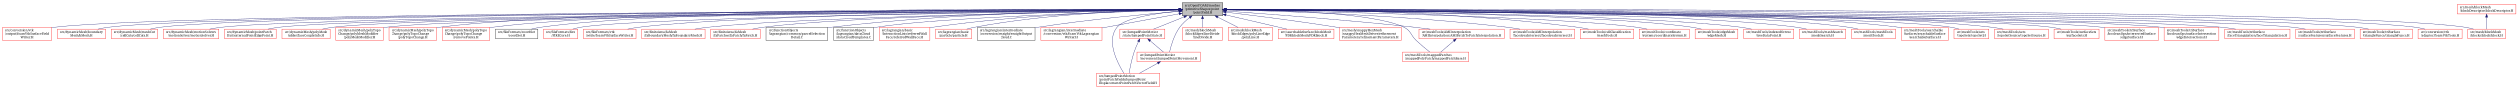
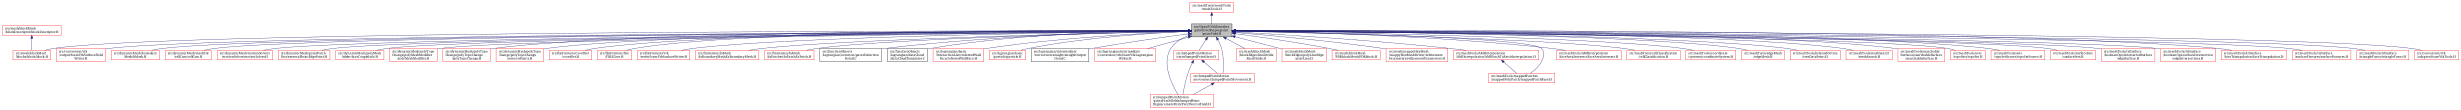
edge "src/meshTools/meshTools /meshTools.H" -> "src/OpenFOAM/meshes /primitiveShapes/point /pointField.H": reversed
node "src/fileFormats/coordSet /coordSet.H": color black -> red
node "src/searchableSurface/blockMesh /PDRblockMesh/PDRblock.H": label "src/searchableSurface/blockMesh /PDRblockMesh/PDRblock.H" -> "src/mesh/blockMesh /PDRblockMesh/PDRblock.H"
node "src/meshTools/cellClassification /meshTools.H": label "src/meshTools/cellClassification /meshTools.H" -> "src/meshTools/cellClassification /cellClassification.H"
